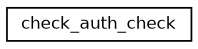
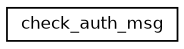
node "check_auth_check": label "check_auth_check" -> "check_auth_msg"
